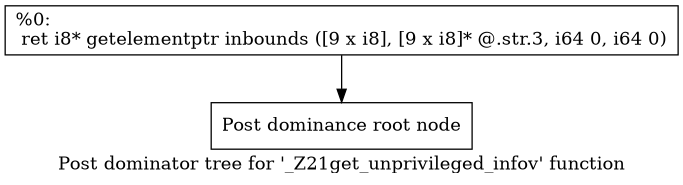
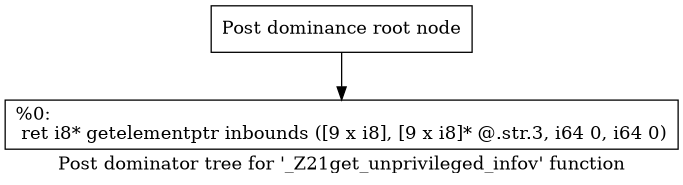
edge "%0:" -> "Post dominance root node": reversed
